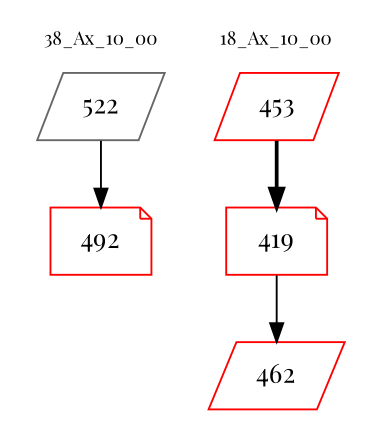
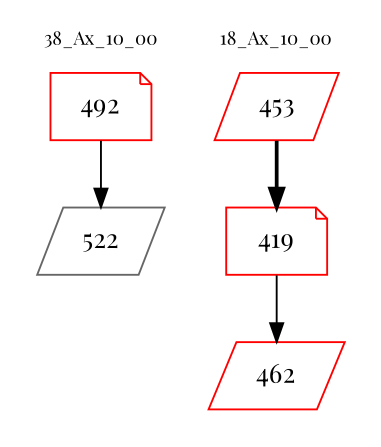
edge "522" -> "492": reversed
